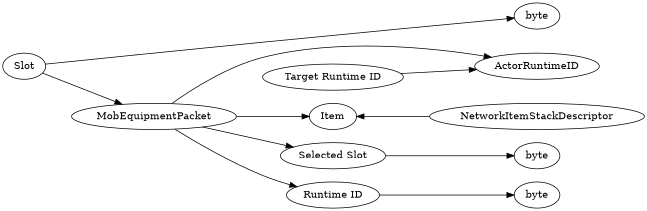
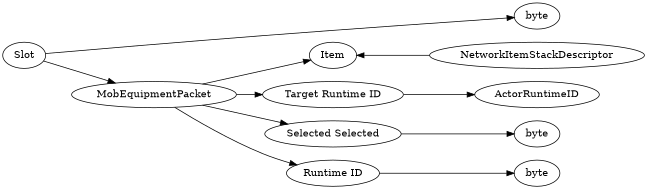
edge "MobEquipmentPacket" -> "ActorRuntimeID": now "MobEquipmentPacket" -> "Target Runtime ID"
node "Selected Slot": label "Selected Slot" -> "Selected Selected"
